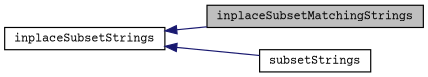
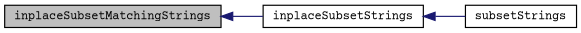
edge "inplaceSubsetMatchingStrings" -> "inplaceSubsetStrings": reversed
